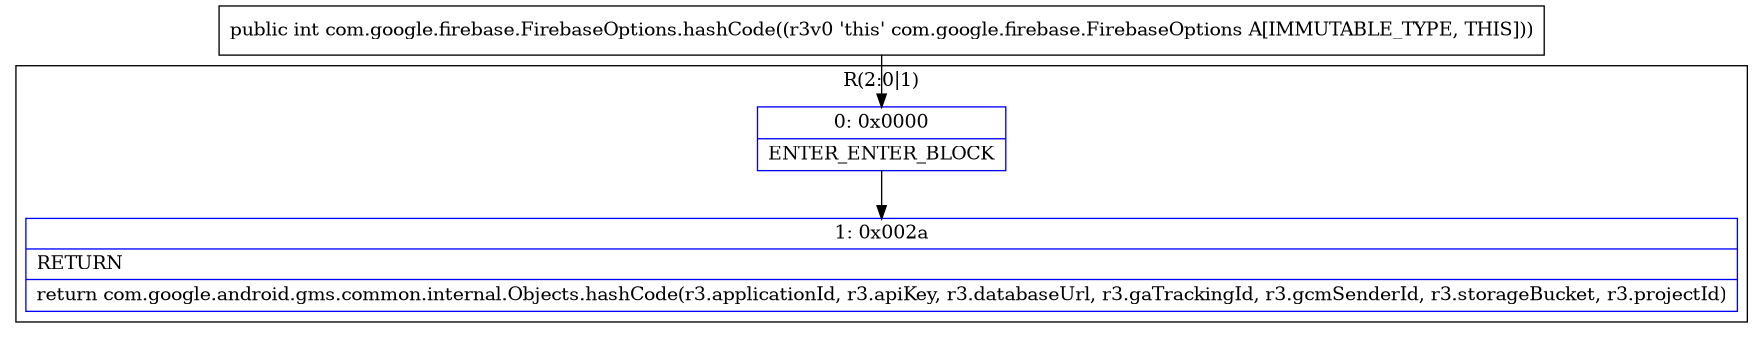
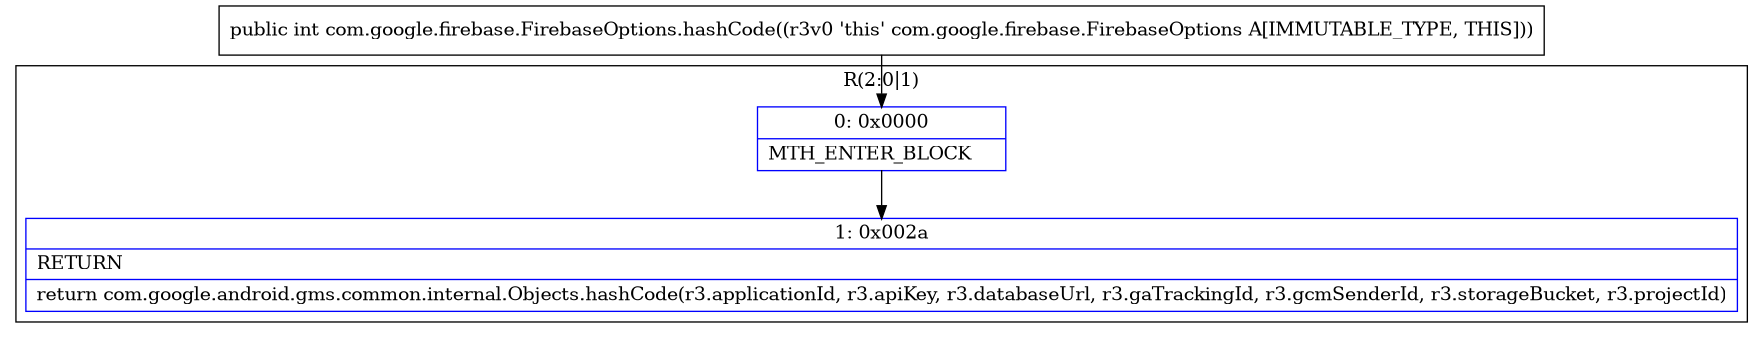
node "0: 0x0000": text "ENTER_ENTER_BLOCK" -> "MTH_ENTER_BLOCK"
